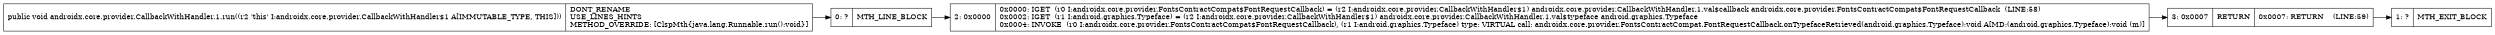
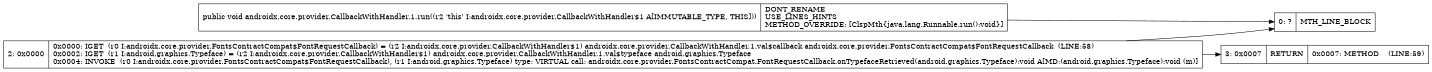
edge "0: ?" -> "2: 0x0000": reversed
node "3: 0x0007": text "0x0007: RETURN    (LINE:59)" -> "0x0007: METHOD    (LINE:59)"
node "1: ?": removed
